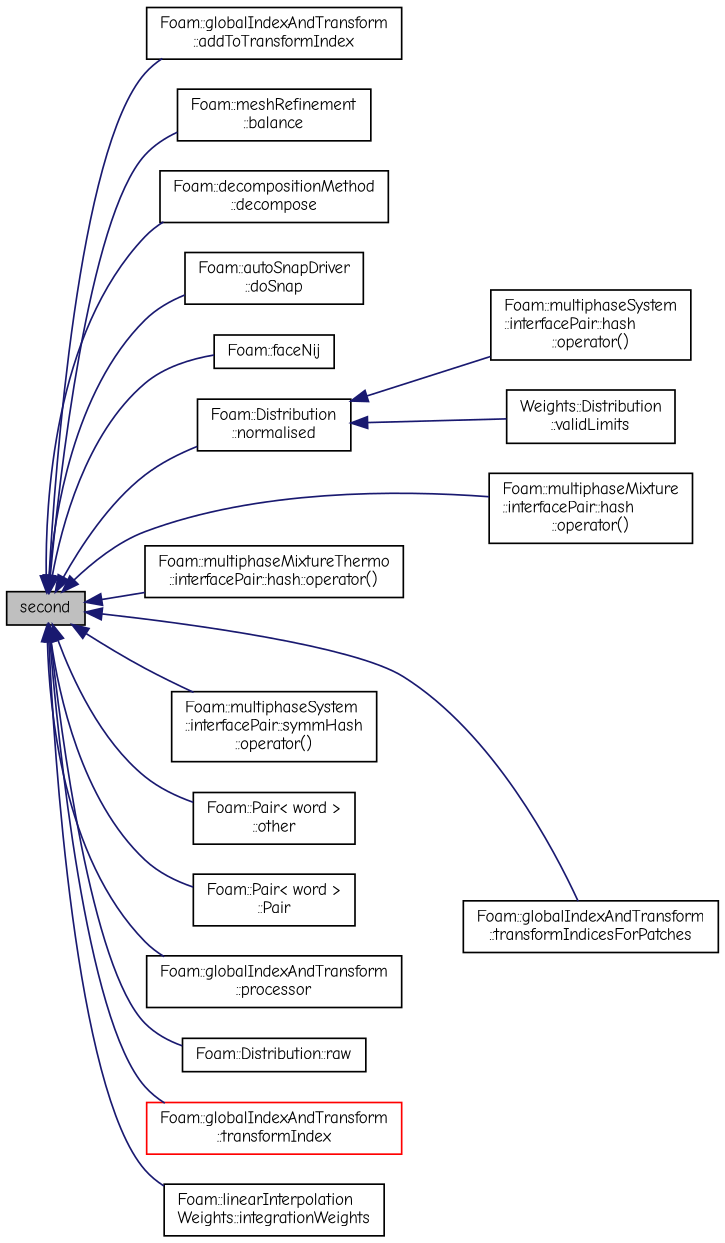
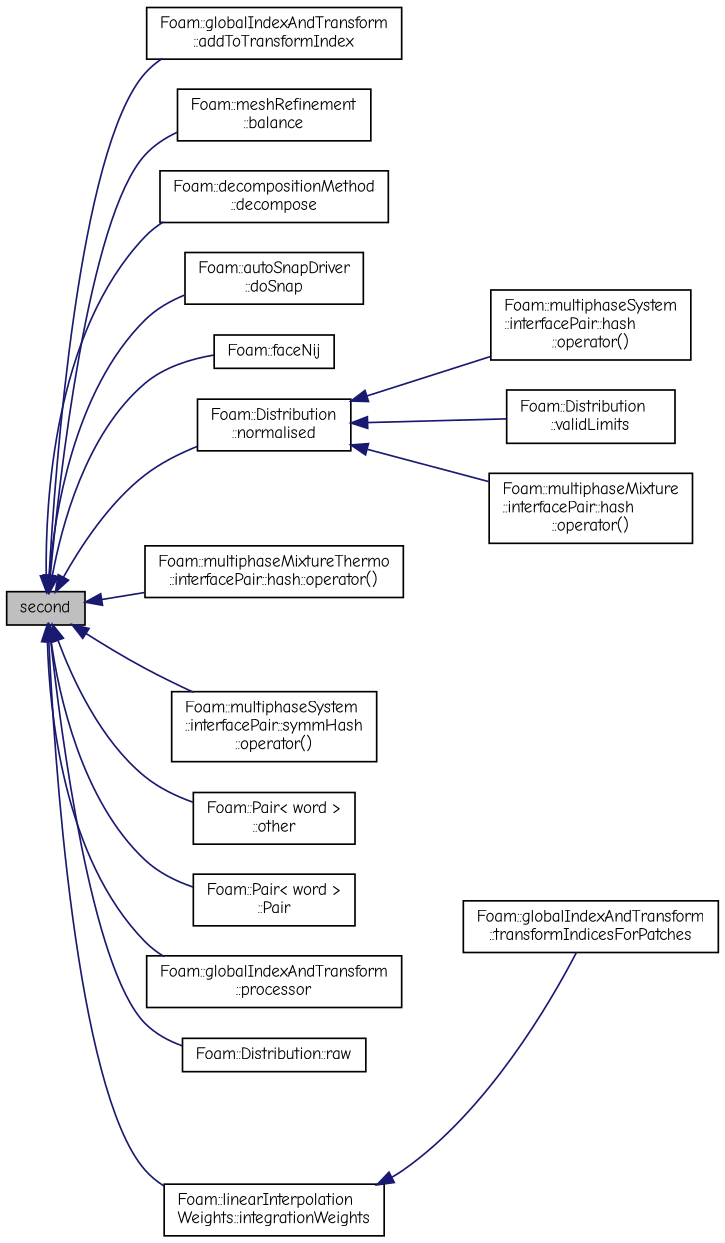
node "Weights::Distribution ::validLimits": label "Weights::Distribution ::validLimits" -> "Foam::Distribution ::validLimits"
edge "Foam::multiphaseMixture ::interfacePair::hash ::operator()" -> "second": now "Foam::multiphaseMixture ::interfacePair::hash ::operator()" -> "Foam::Distribution ::normalised"
edge "Foam::globalIndexAndTransform ::transformIndicesForPatches" -> "second": now "Foam::globalIndexAndTransform ::transformIndicesForPatches" -> "Foam::linearInterpolation Weights::integrationWeights"
node "Foam::globalIndexAndTransform ::transformIndex": removed
